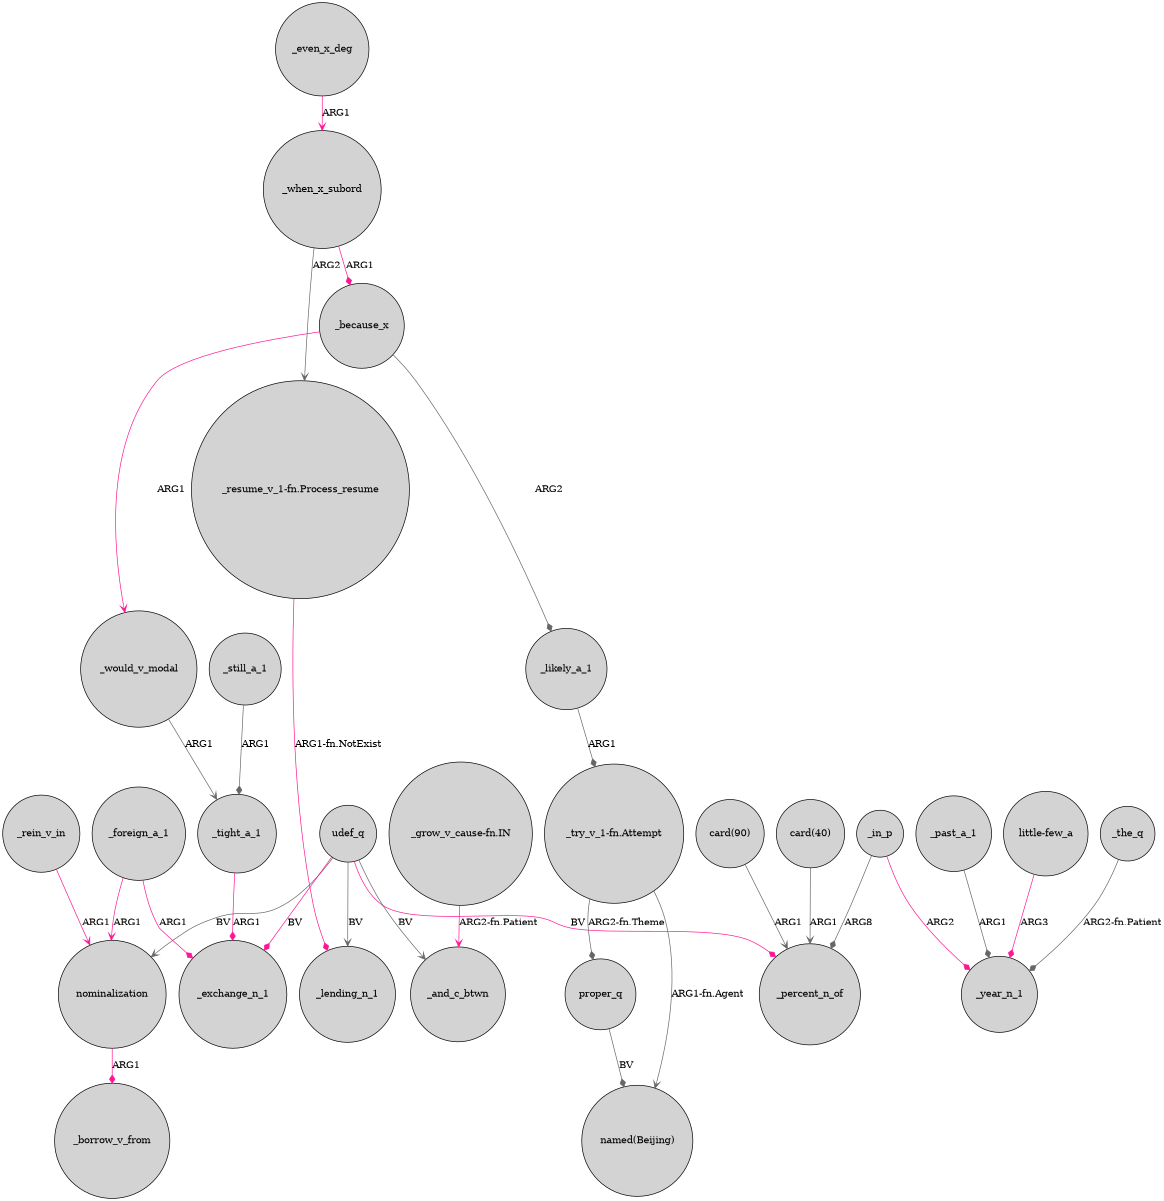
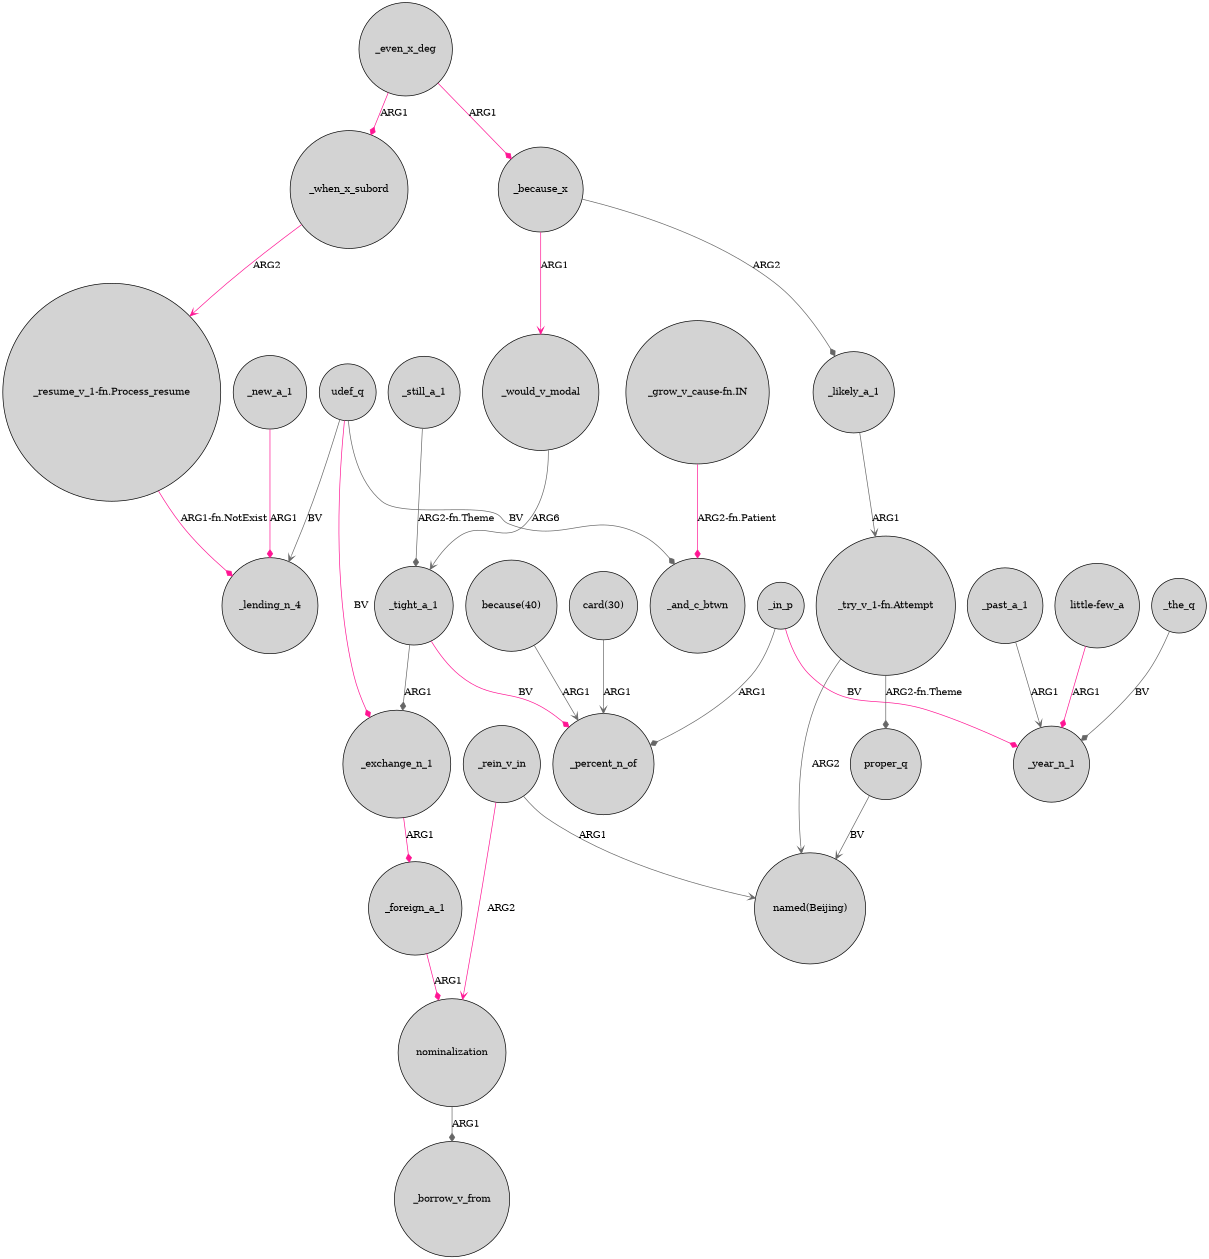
edge "_even_x_deg" -> "_when_x_subord": arrowhead vee -> diamond
edge "_when_x_subord" -> "_because_x": now "_even_x_deg" -> "_because_x"
edge "_when_x_subord" -> "_resume_v_1-fn.Process_resume": color gray40 -> deeppink
node "_new_a_1": added
edge "_likely_a_1" -> "_try_v_1-fn.Attempt": arrowhead diamond -> vee
edge "_would_v_modal" -> "_tight_a_1": label "ARG1" -> "ARG6"
edge "_still_a_1" -> "_tight_a_1": label "ARG1" -> "ARG2-fn.Theme"
node "card(90)": label "card(90)" -> "card(30)"
node "card(40)": label "card(40)" -> "because(40)"
edge "_rein_v_in" -> "named(Beijing)": added, label "ARG1"
edge "_tight_a_1" -> "_exchange_n_1": color deeppink -> gray40
edge "_foreign_a_1" -> "nominalization": arrowhead vee -> diamond
edge "_past_a_1" -> "_year_n_1": arrowhead diamond -> vee
edge "udef_q" -> "_and_c_btwn": arrowhead vee -> diamond
edge "udef_q" -> "nominalization": removed, label "BV"
edge "udef_q" -> "_percent_n_of": now "_tight_a_1" -> "_percent_n_of"
edge "_foreign_a_1" -> "_exchange_n_1": reversed
edge "_rein_v_in" -> "nominalization": label "ARG1" -> "ARG2"
edge "_grow_v_cause-fn.IN" -> "_and_c_btwn": arrowhead vee -> diamond
edge "_in_p" -> "_percent_n_of": label "ARG8" -> "ARG1"
edge "_in_p" -> "_year_n_1": label "ARG2" -> "BV"
edge "little-few_a" -> "_year_n_1": label "ARG3" -> "ARG1"
edge "_the_q" -> "_year_n_1": label "ARG2-fn.Patient" -> "BV"
node "_lending_n_1": label "_lending_n_1" -> "_lending_n_4"
edge "_try_v_1-fn.Attempt" -> "named(Beijing)": label "ARG1-fn.Agent" -> "ARG2"
edge "proper_q" -> "named(Beijing)": arrowhead diamond -> vee
edge "nominalization" -> "_borrow_v_from": color deeppink -> gray40
